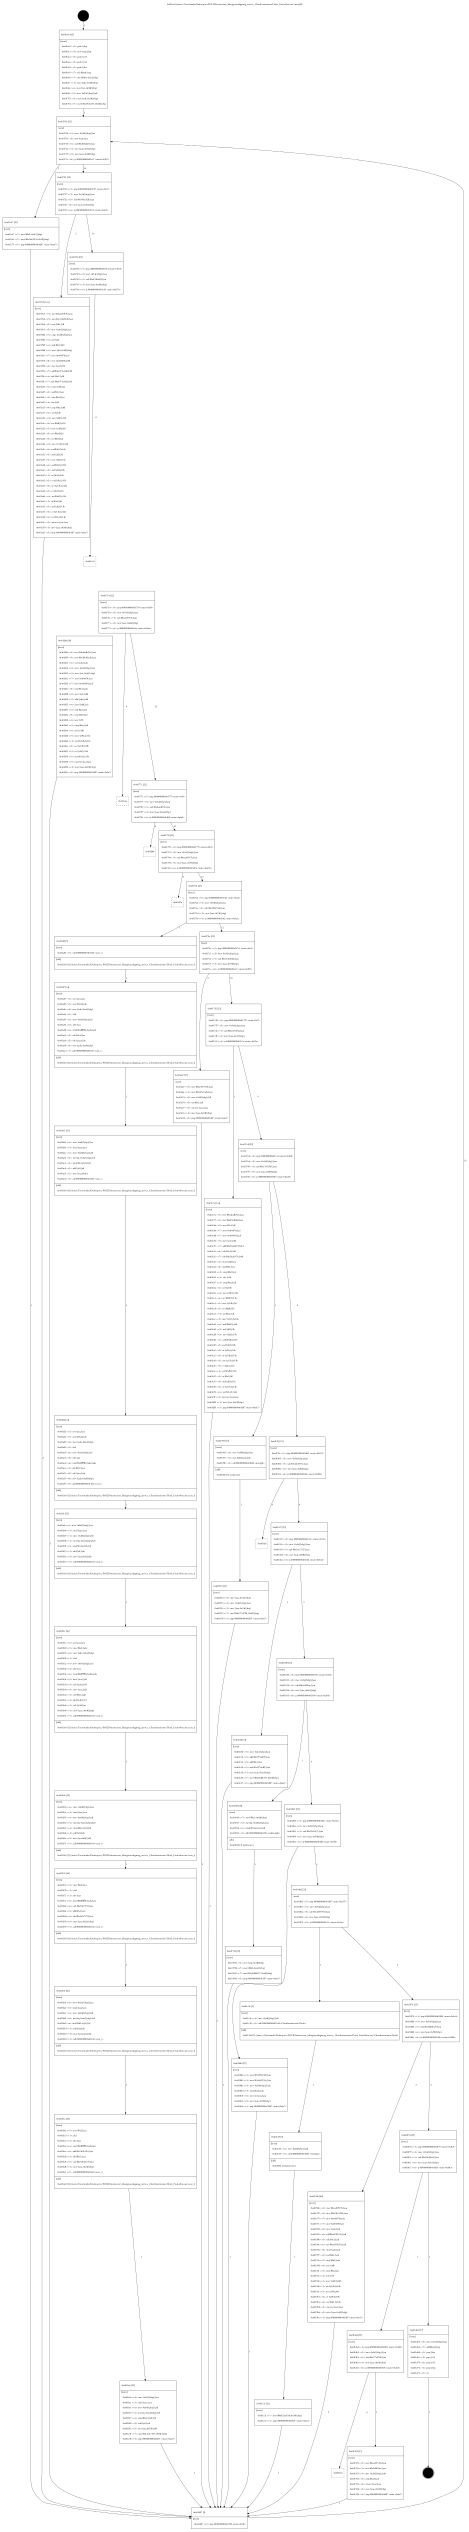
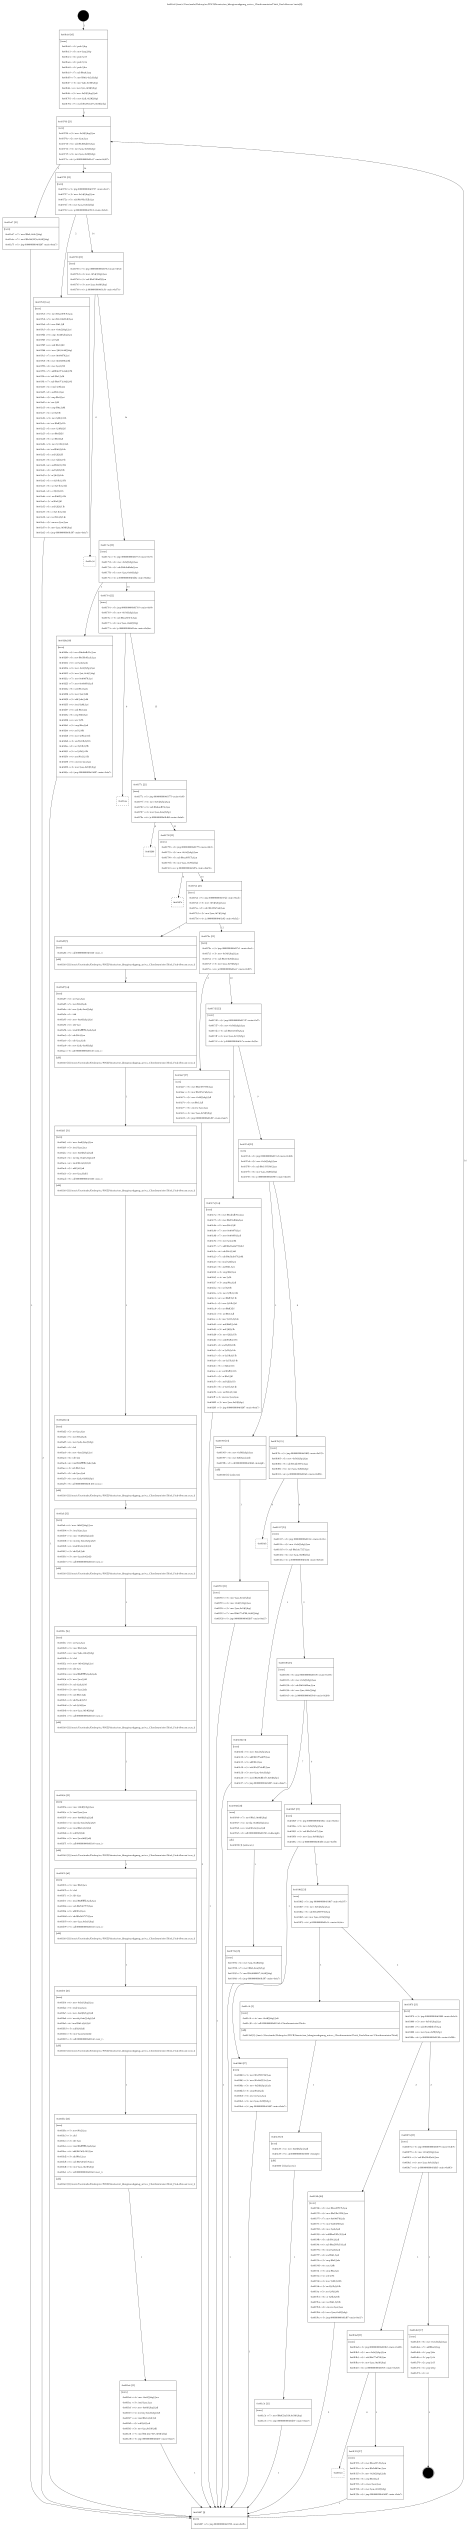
node "0x40174e [22]": added
